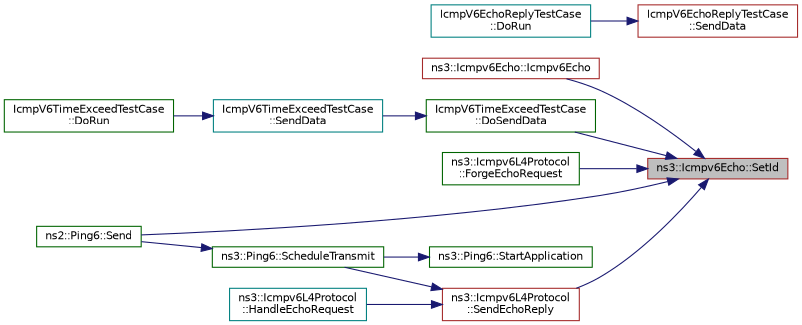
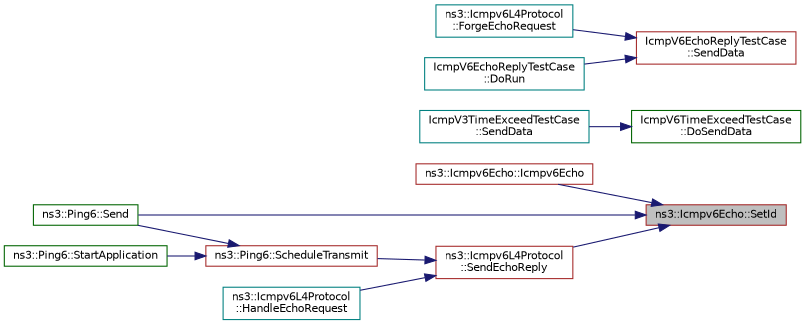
node "IcmpV6TimeExceedTestCase ::DoRun": removed
node "IcmpV6TimeExceedTestCase ::SendData": label "IcmpV6TimeExceedTestCase ::SendData" -> "IcmpV3TimeExceedTestCase ::SendData"
edge "IcmpV6TimeExceedTestCase ::DoSendData" -> "ns3::Icmpv6Echo::SetId": removed
node "ns3::Icmpv6L4Protocol ::ForgeEchoRequest": color darkgreen -> teal
edge "ns3::Icmpv6L4Protocol ::ForgeEchoRequest" -> "ns3::Icmpv6Echo::SetId": now "ns3::Icmpv6L4Protocol ::ForgeEchoRequest" -> "IcmpV6EchoReplyTestCase ::SendData"
node "ns2::Ping6::Send": label "ns2::Ping6::Send" -> "ns3::Ping6::Send"
node "ns3::Ping6::ScheduleTransmit": color darkgreen -> brown
edge "ns3::Ping6::ScheduleTransmit" -> "ns3::Ping6::StartApplication": reversed
